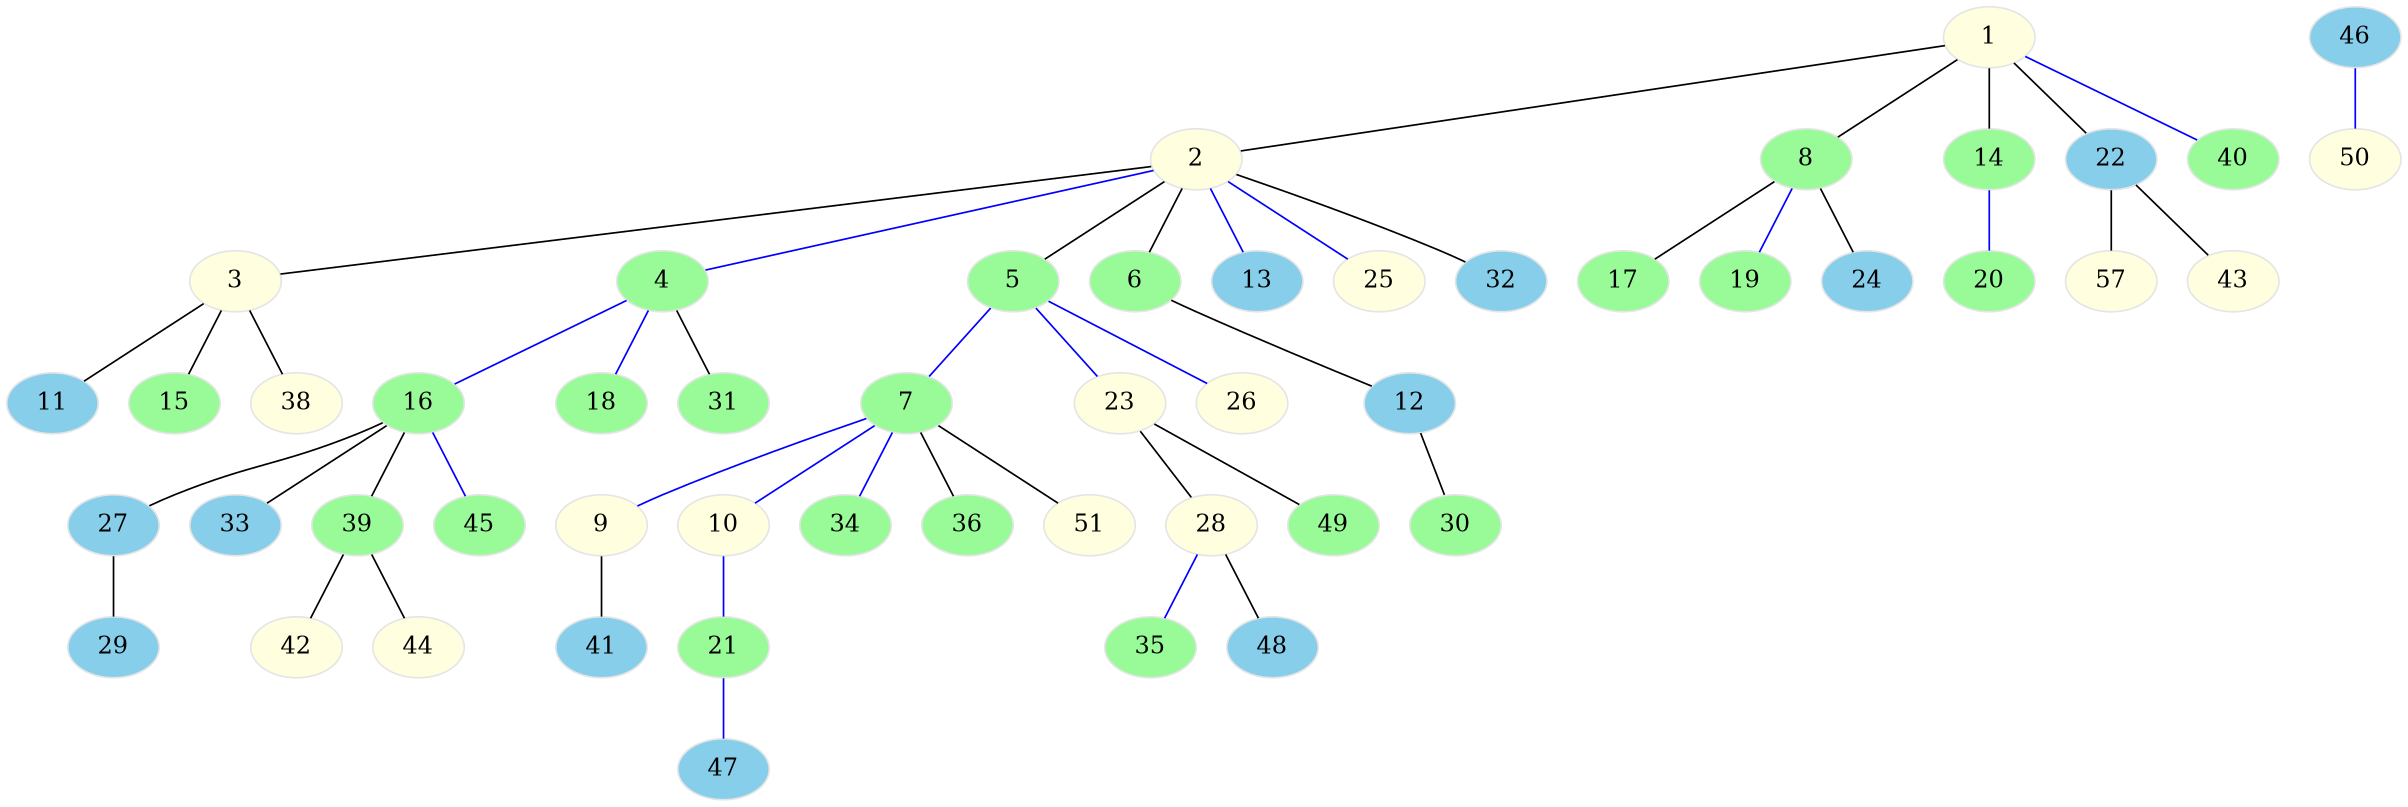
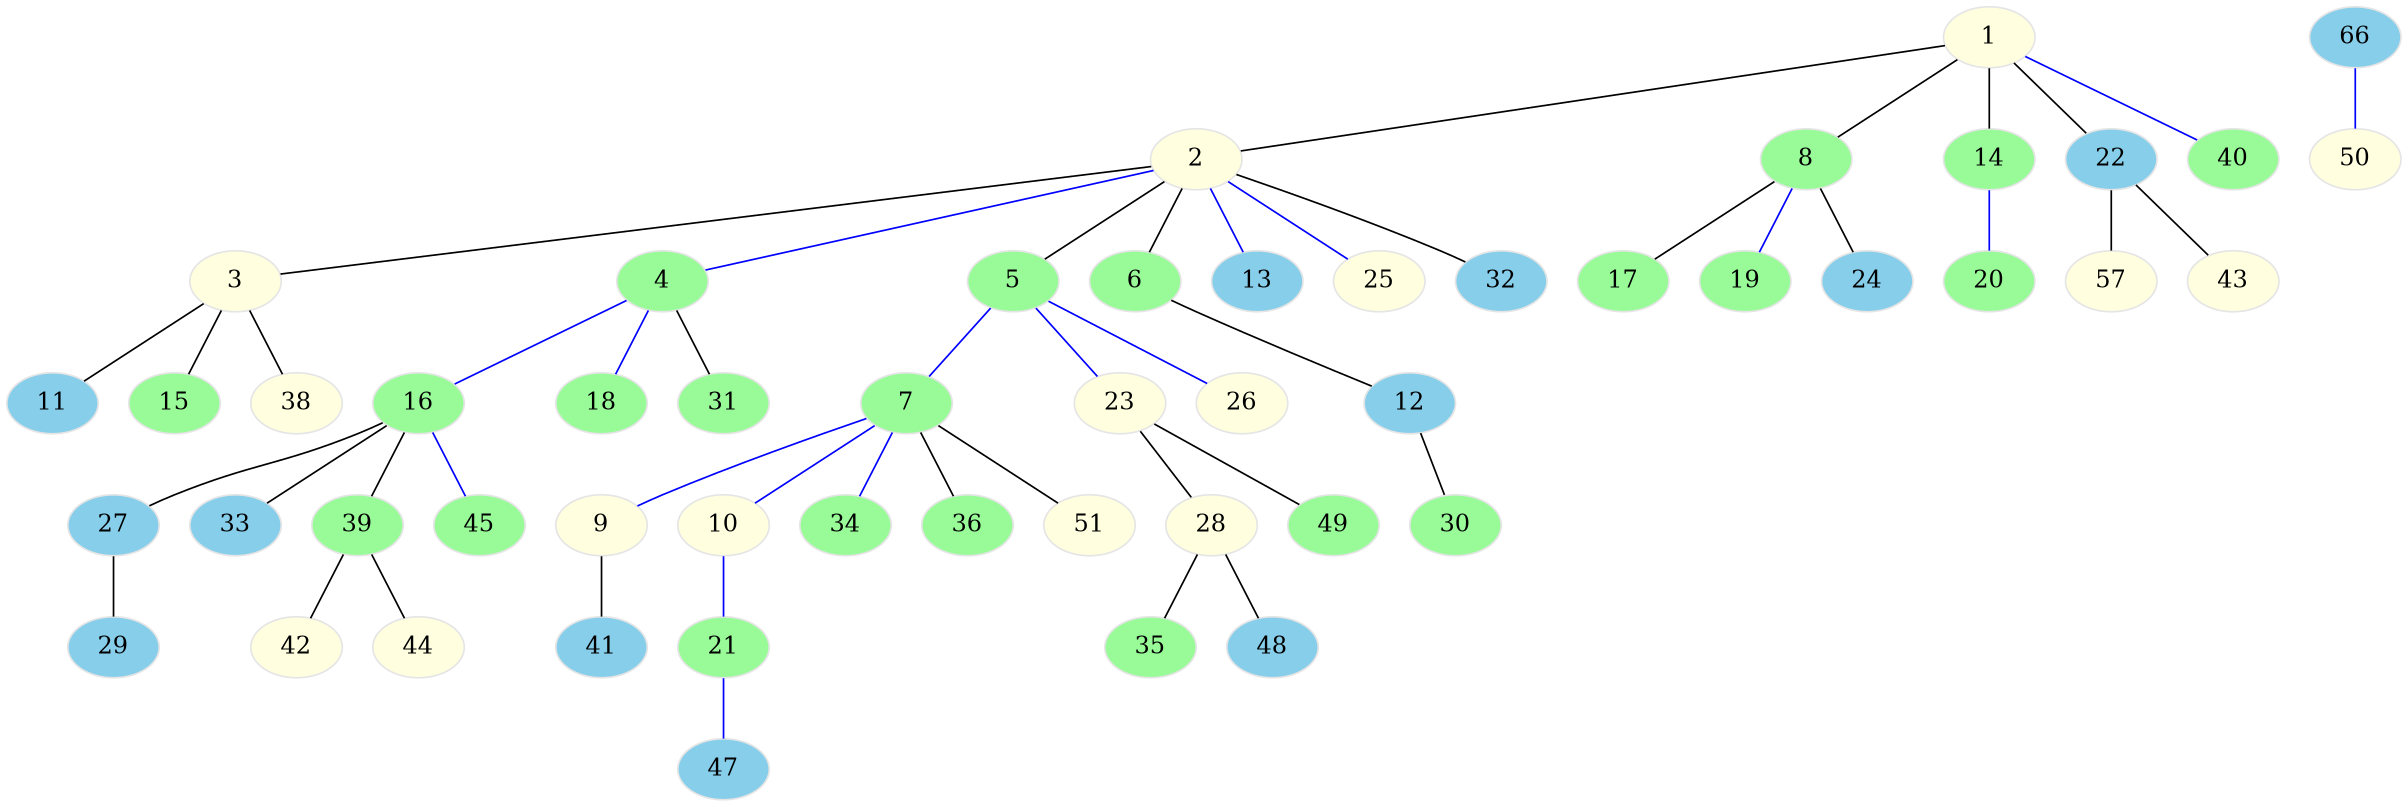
node "46": label "46" -> "66"
edge "28" -- "35": color blue -> black
